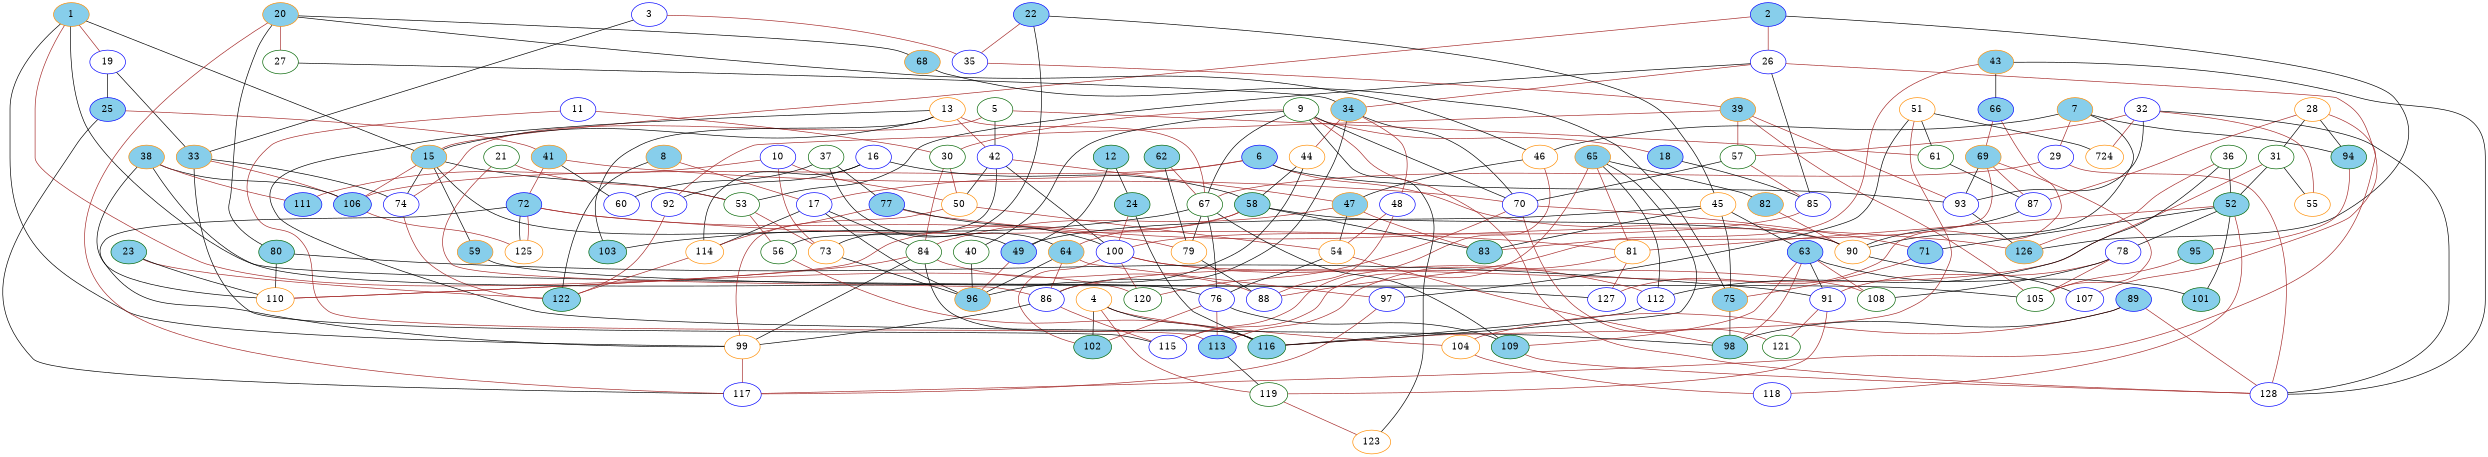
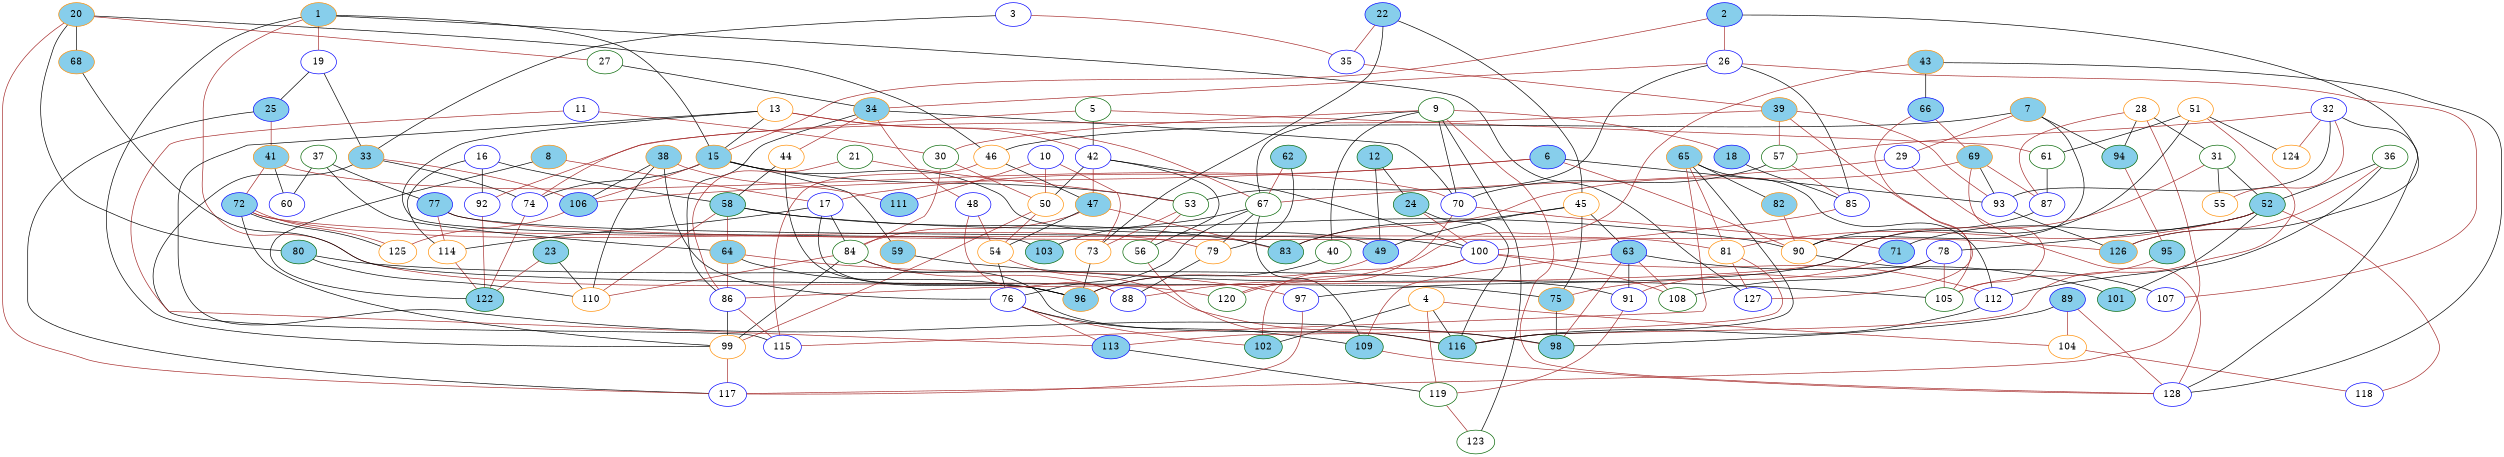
node "724": label "724" -> "124"
node "121": removed
node "123": color darkorange -> darkgreen
